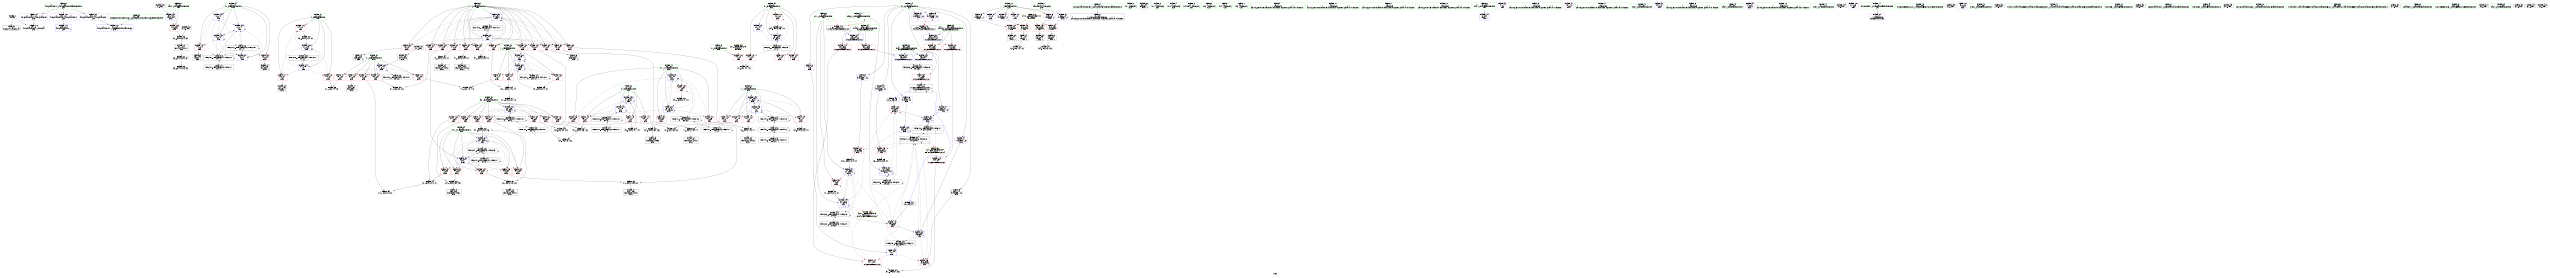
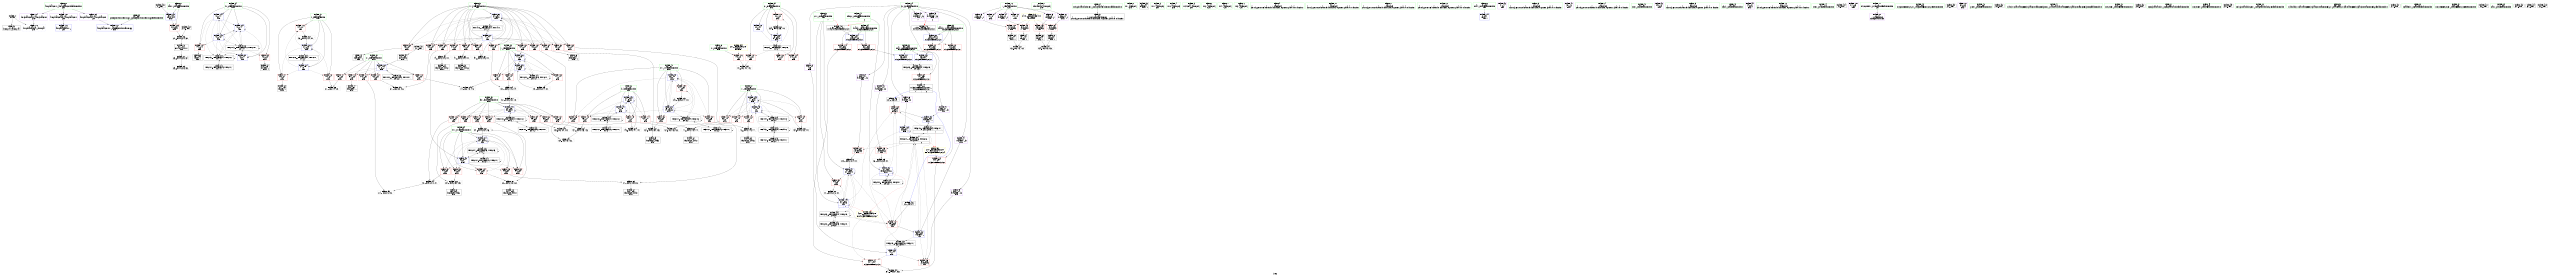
node "NodeID: 177": text "Glob" -> "InitC"
